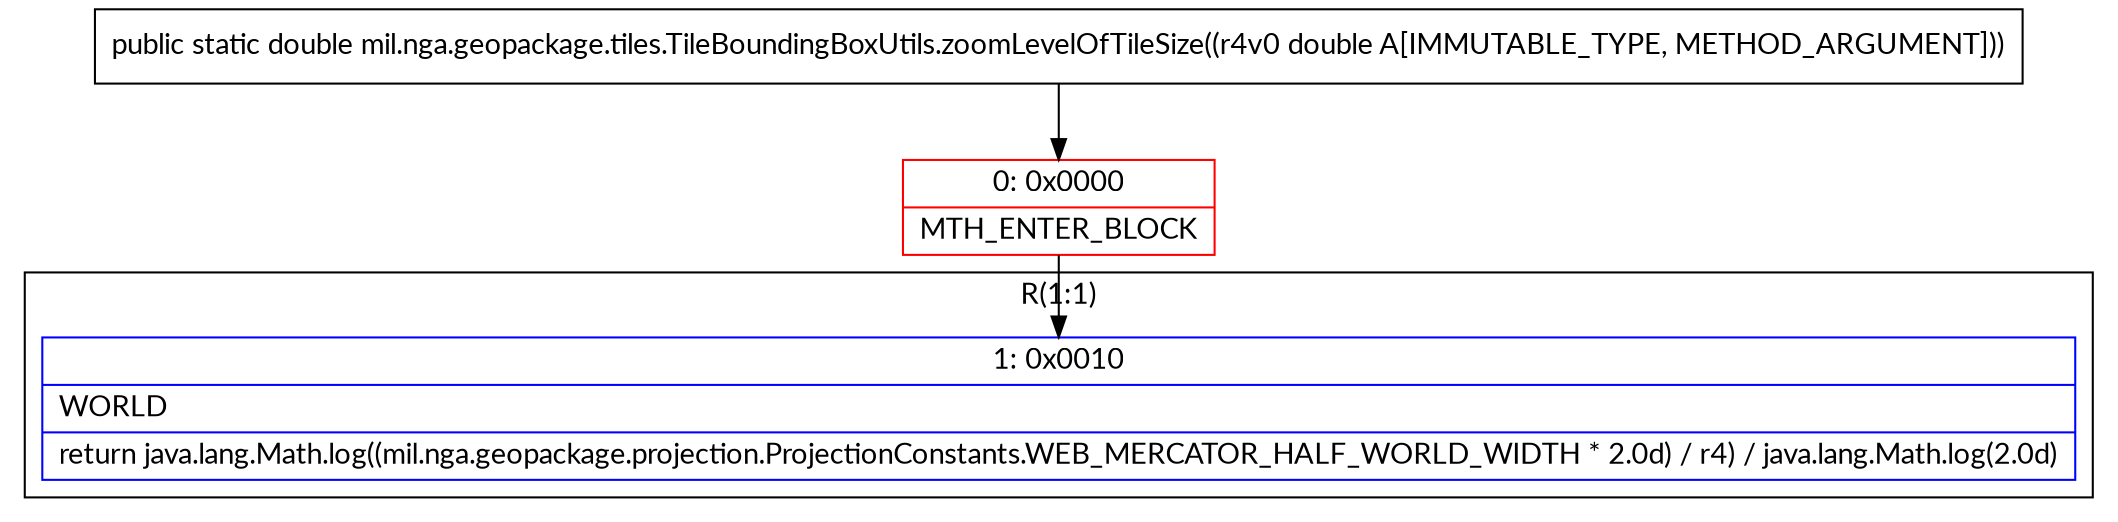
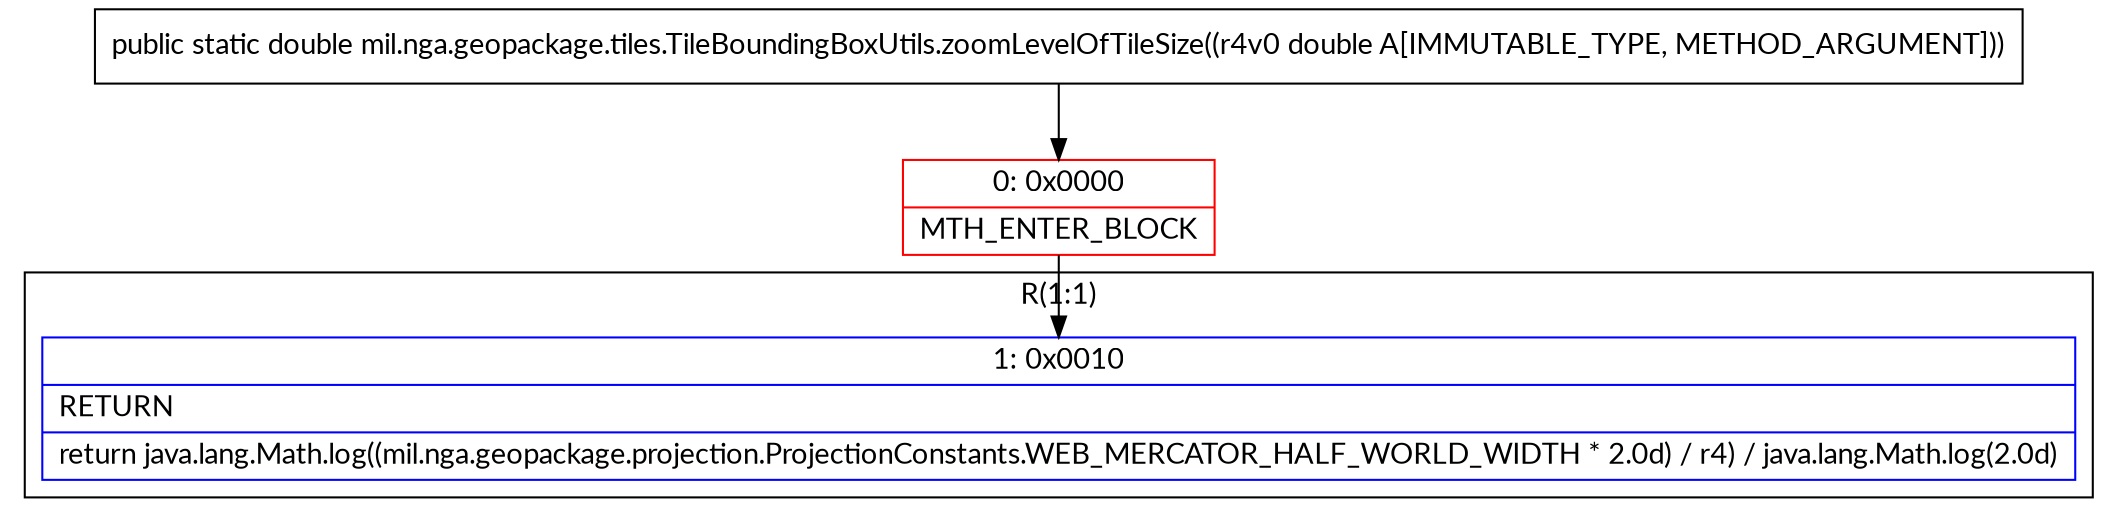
node "1: 0x0010": text "WORLD" -> "RETURN"
